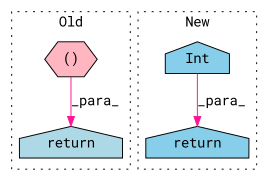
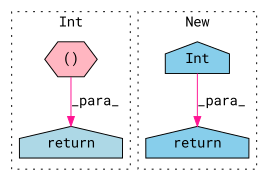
cluster "Old": label "Old" -> "Int"
